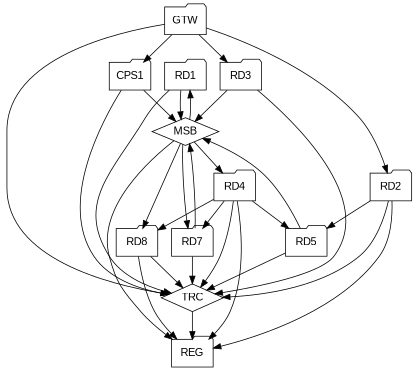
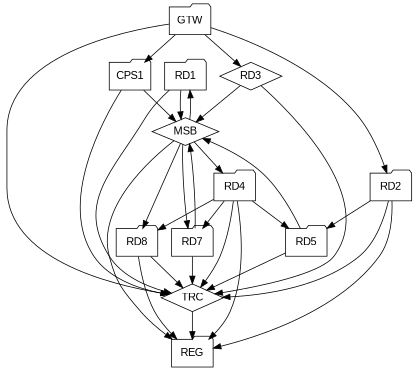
node "RD3": shape folder -> diamond
